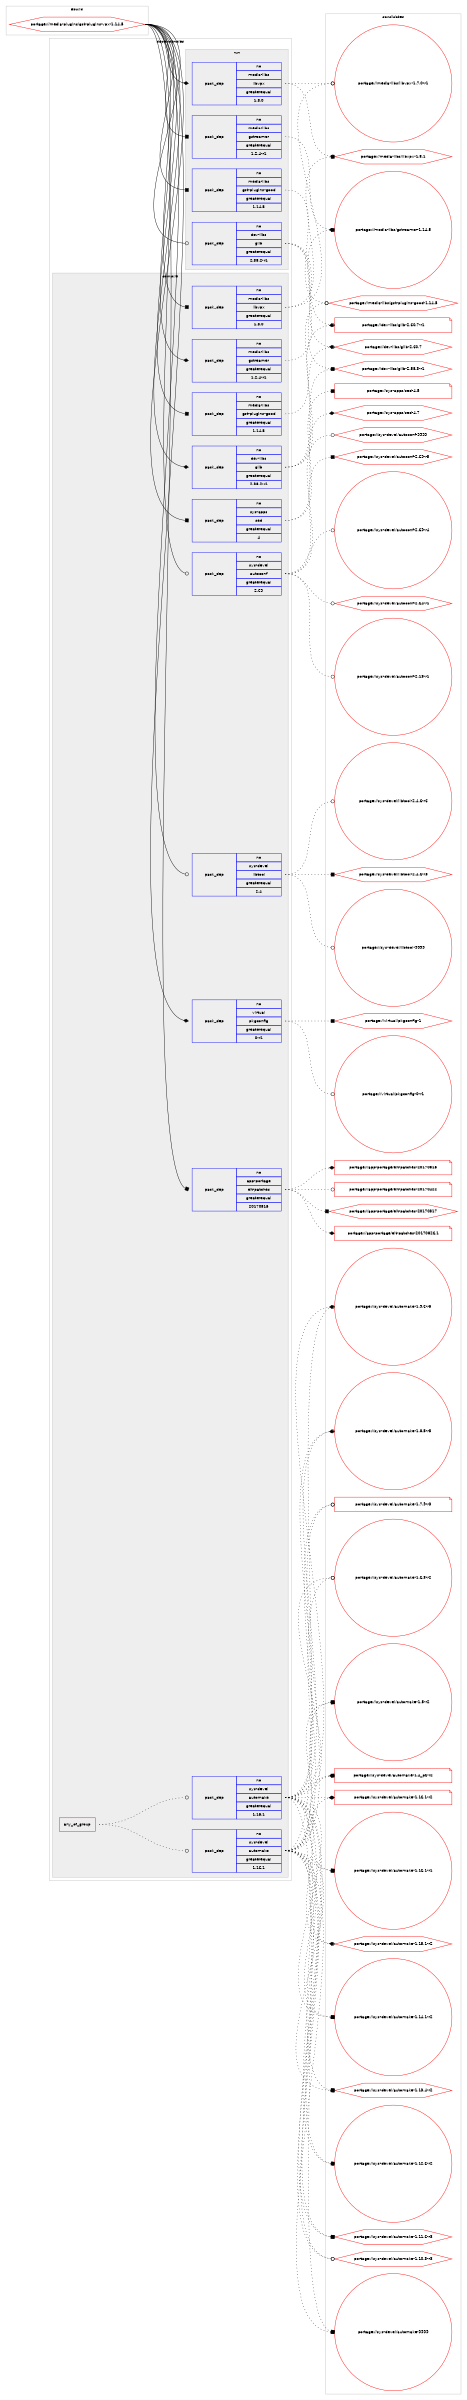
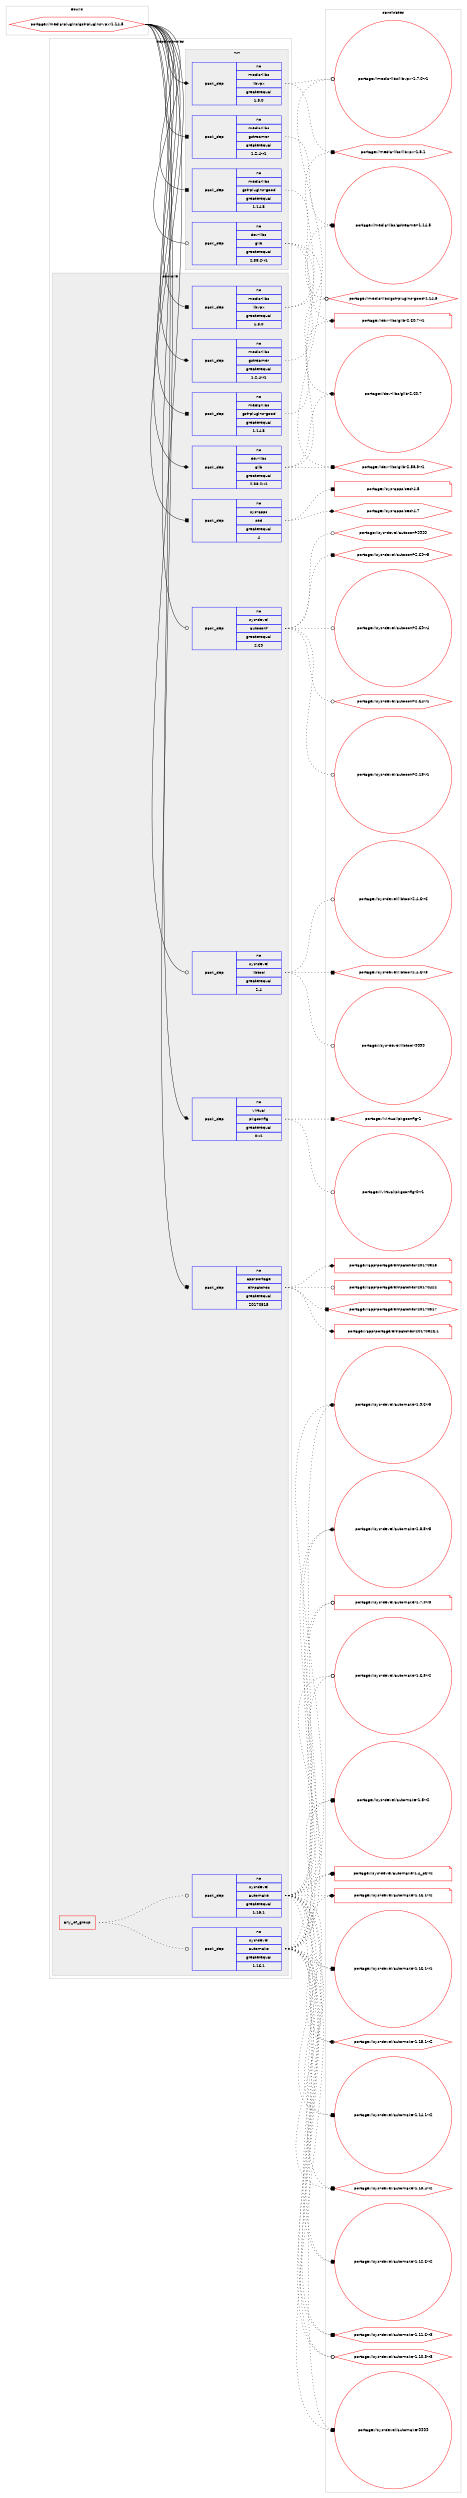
node "portage://dev-libs/glib-2.60.7": shape hexagon -> circle
